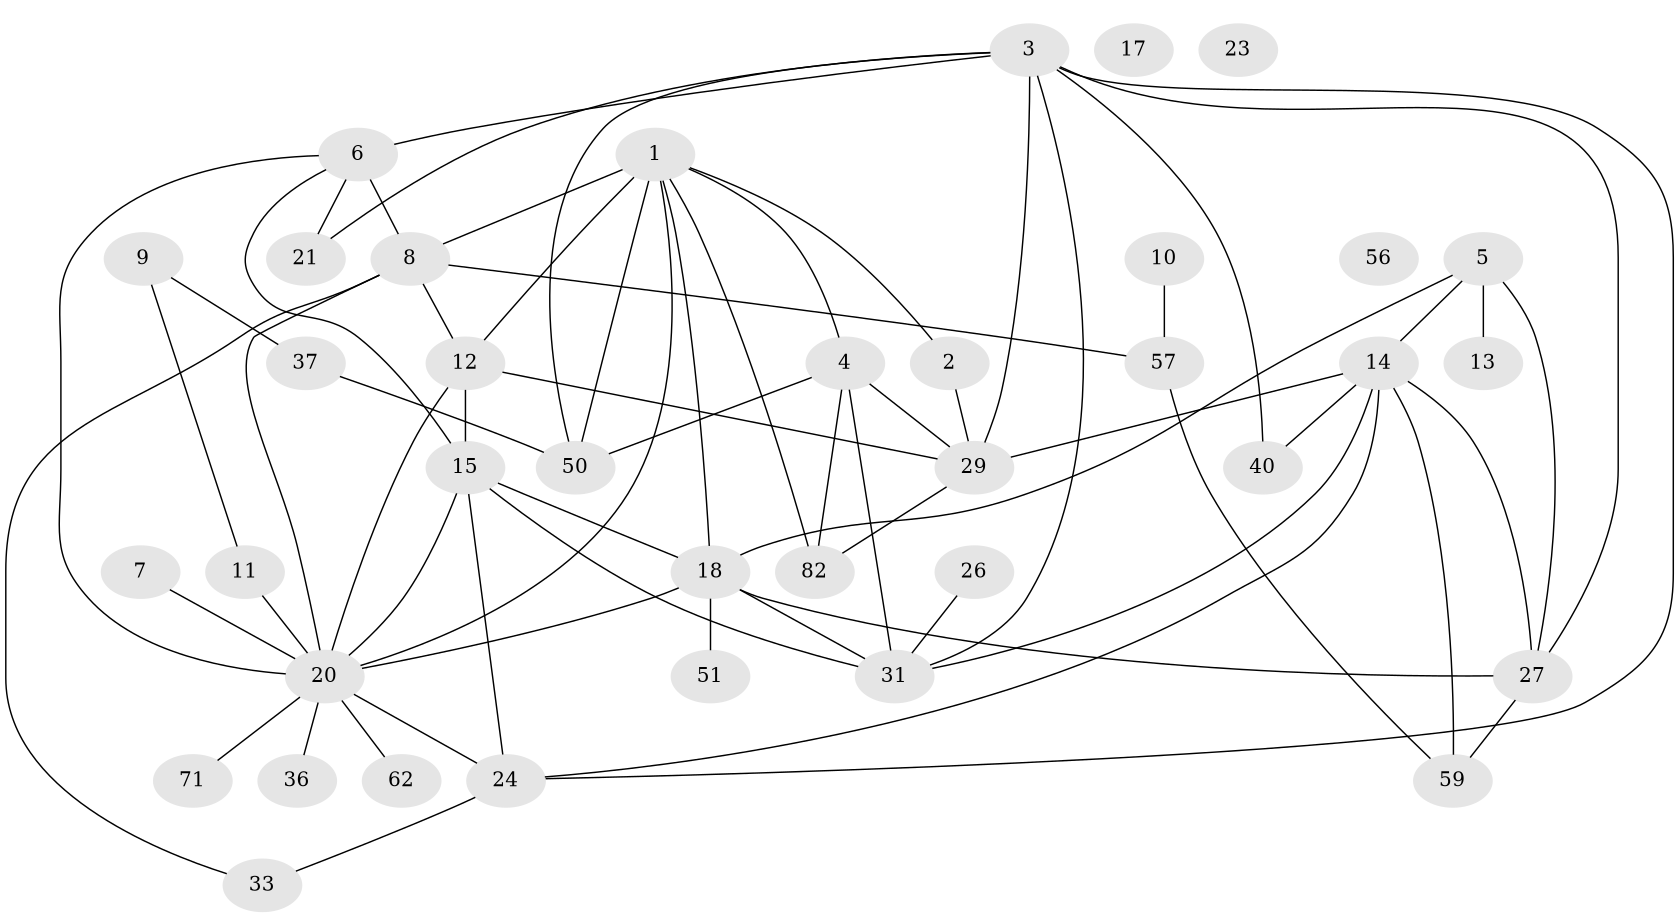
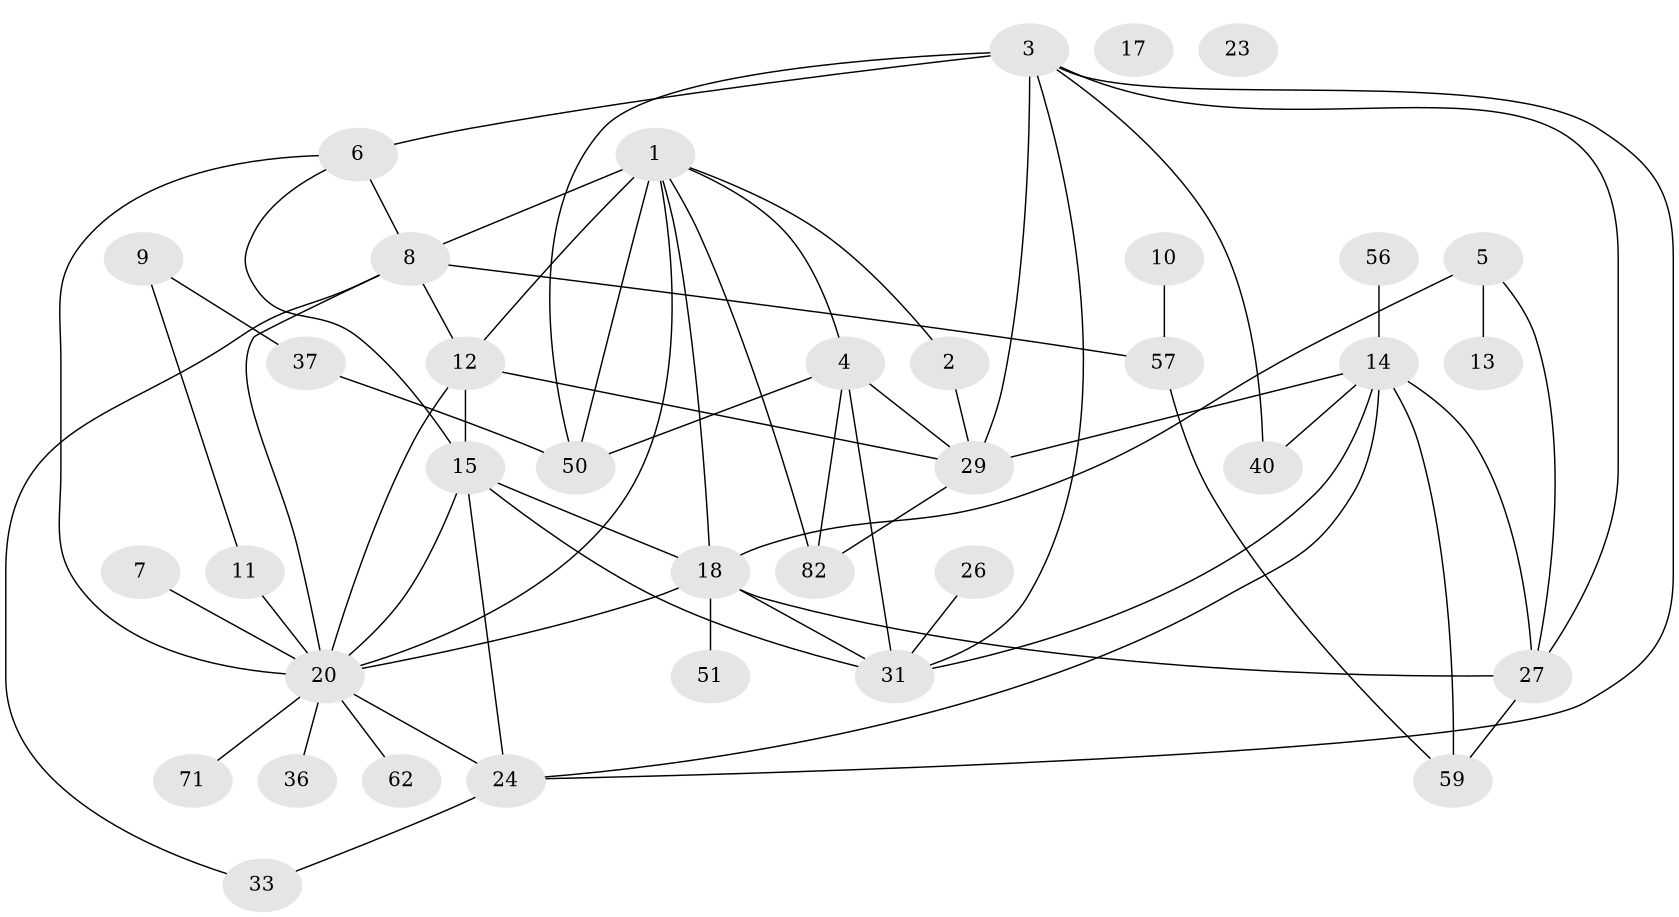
node "21": removed
edge "5" -- "14": now "56" -- "14"
